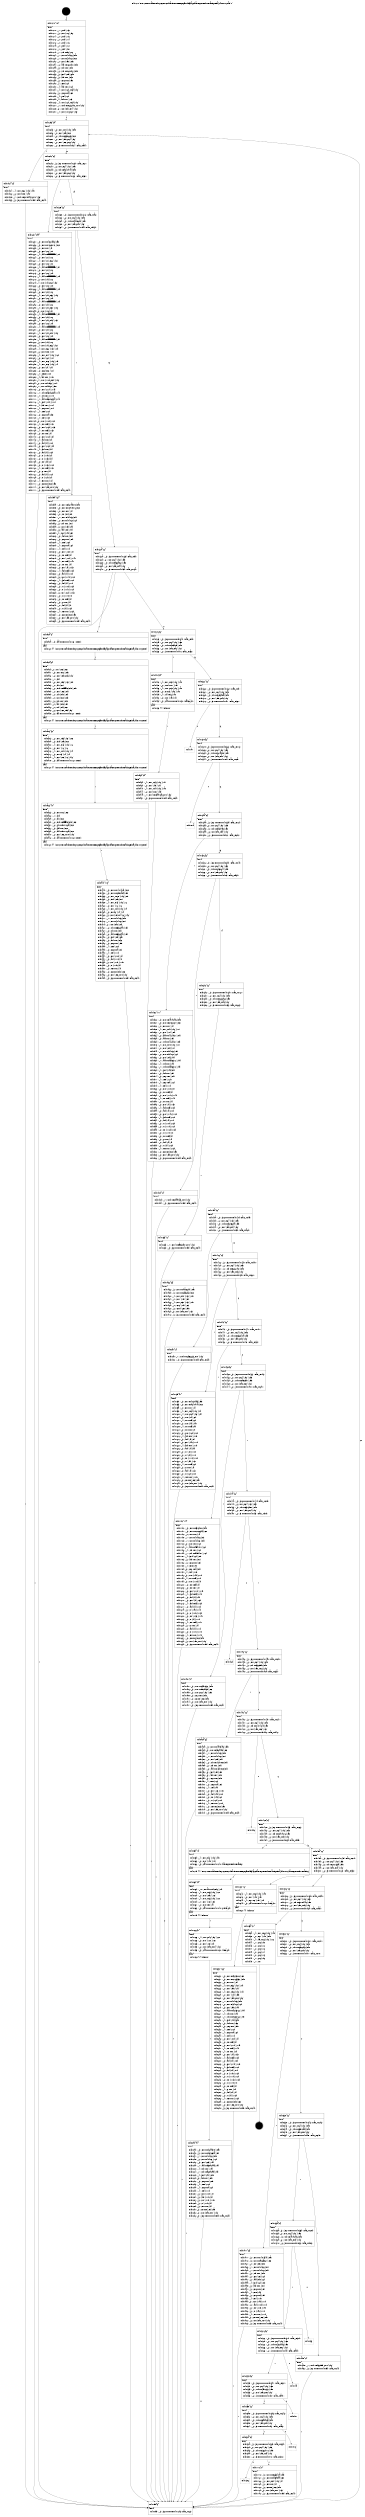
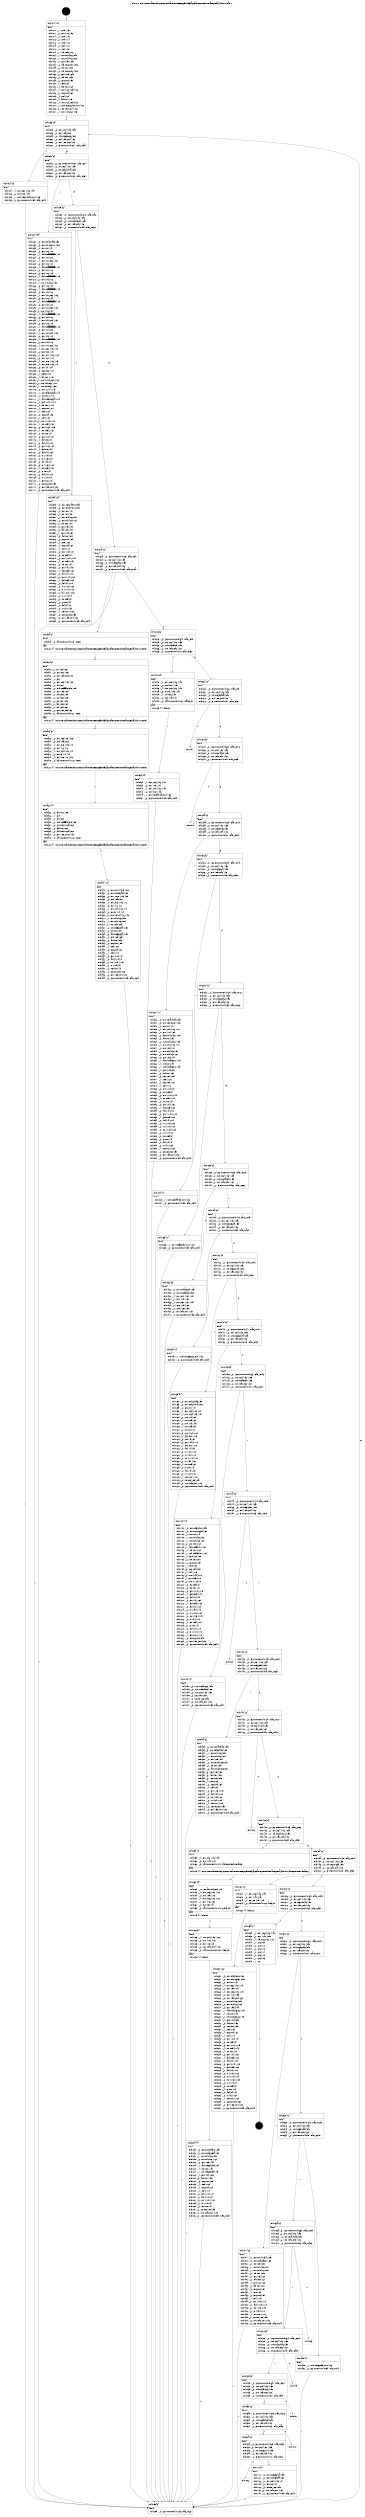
node "0x4013ee [28]": added
